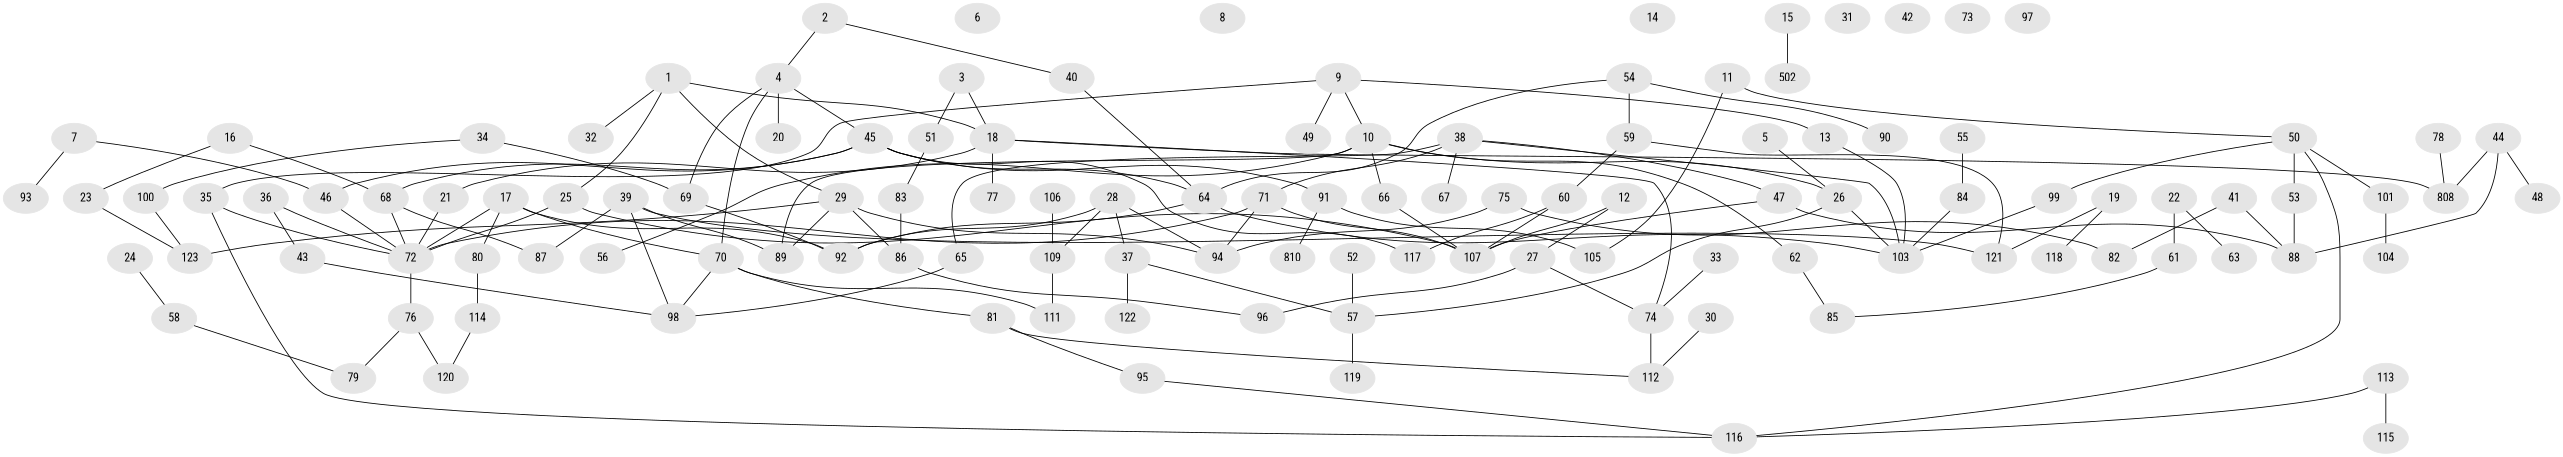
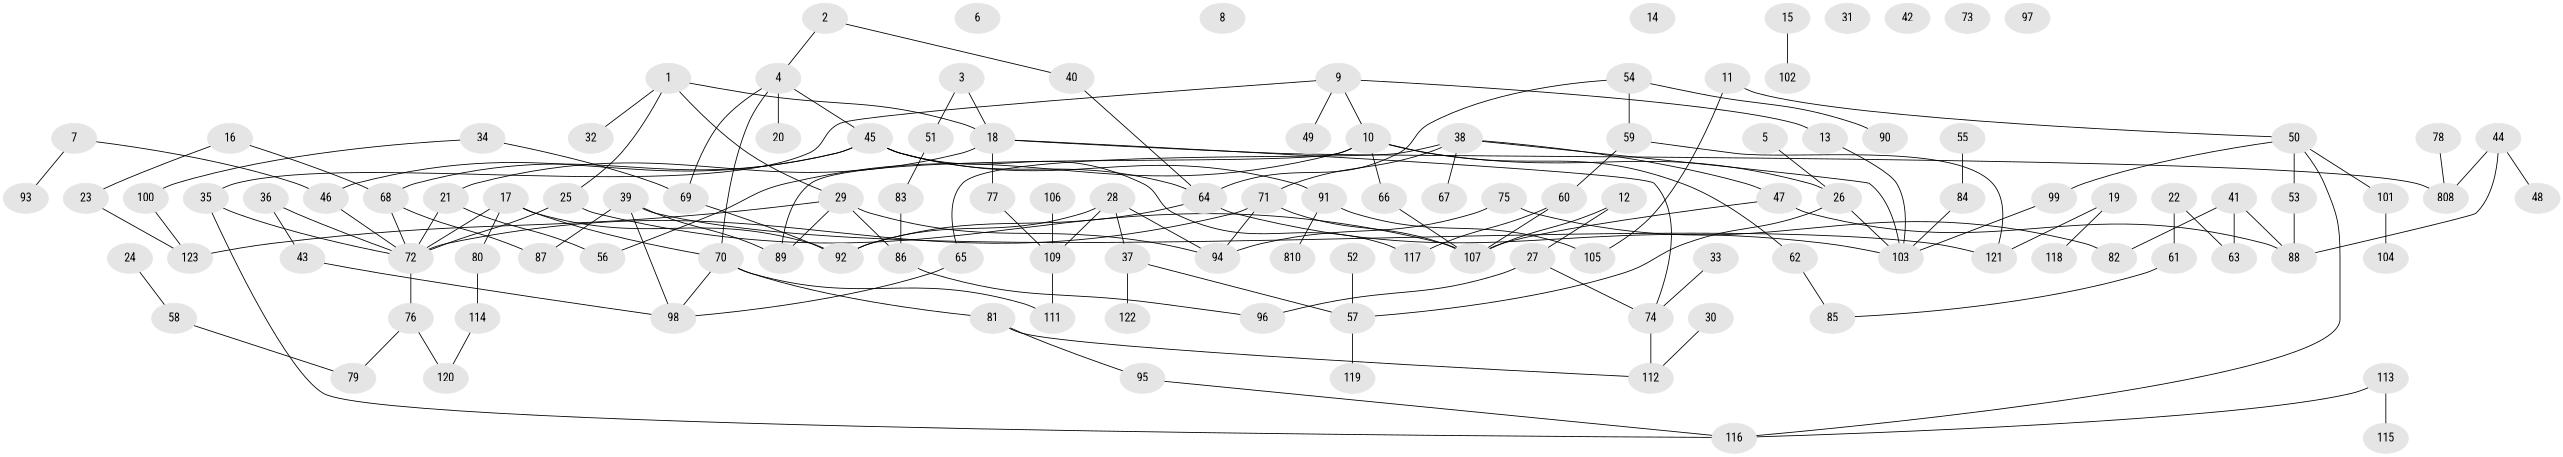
node "502": label "502" -> "102"
edge "77" -- "109": added
edge "41" -- "63": added
edge "21" -- "56": added
